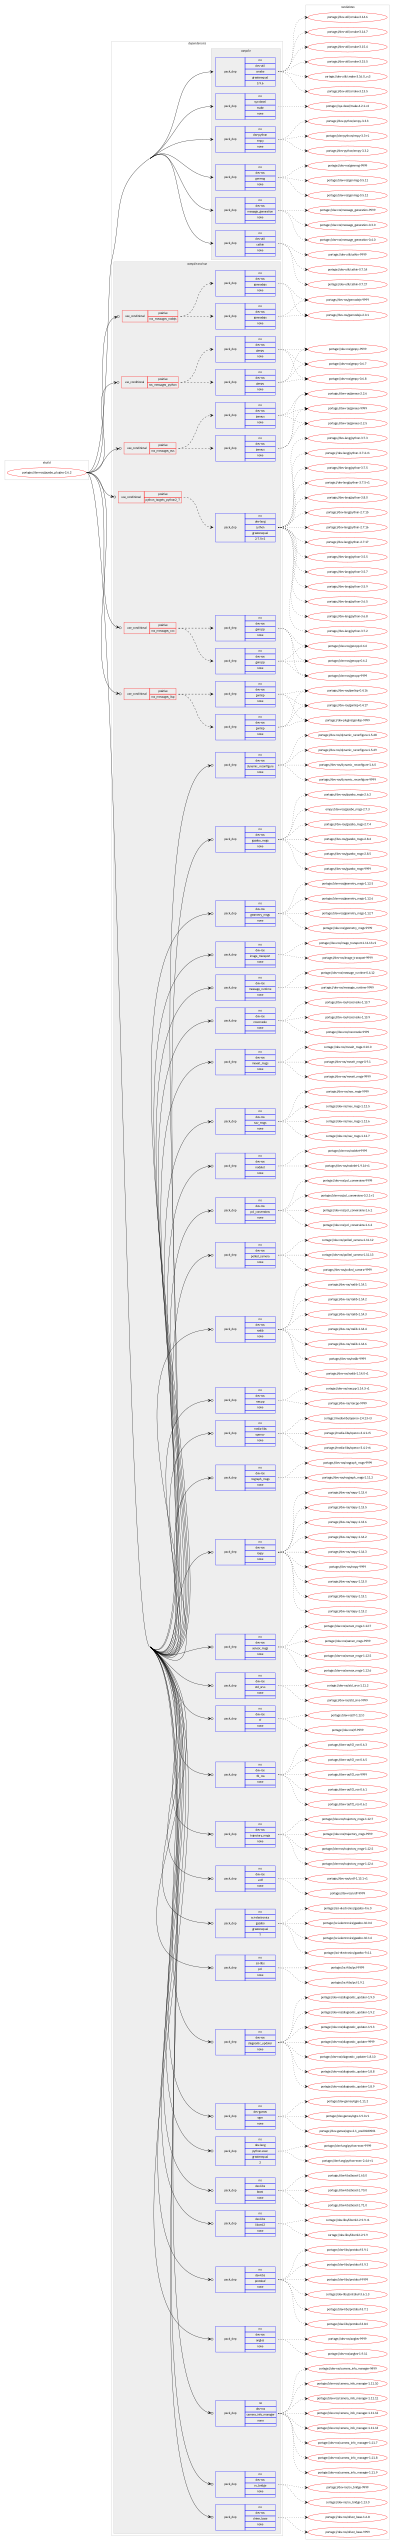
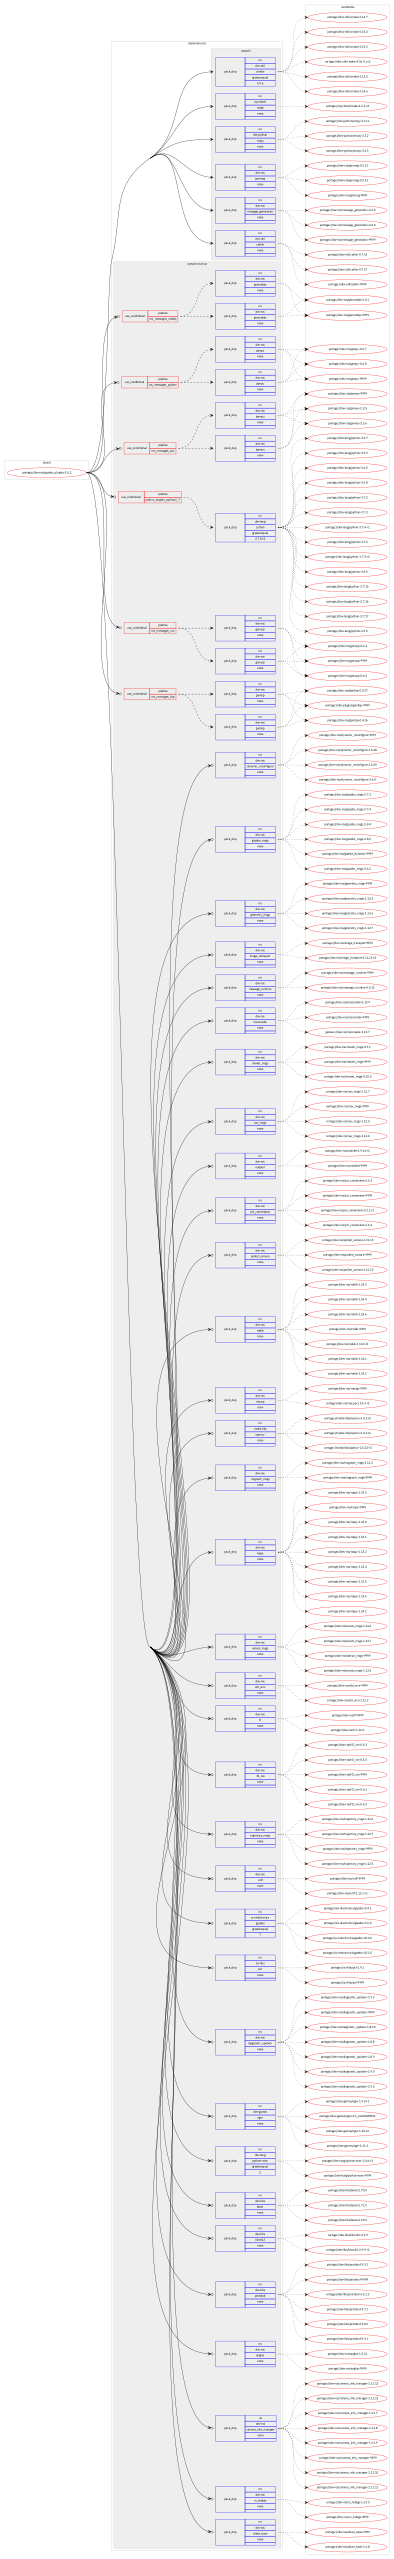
node "empy://dev-ros/gazebo_msgs-2.7.3": label "empy://dev-ros/gazebo_msgs-2.7.3" -> "portage://dev-ros/gazebo_msgs-2.7.3"
node "portage://dev-ros/gazebo_msgs-9999": label "portage://dev-ros/gazebo_msgs-9999" -> "portage://dev-ros/gazebo_dynamic-9999"
node "portage://dev-ros/rosconsole-1.13.7": label "portage://dev-ros/rosconsole-1.13.7" -> "geneus://dev-ros/rosconsole-1.13.7"
node "portage://dev-games/ogre-1.10.12": added
